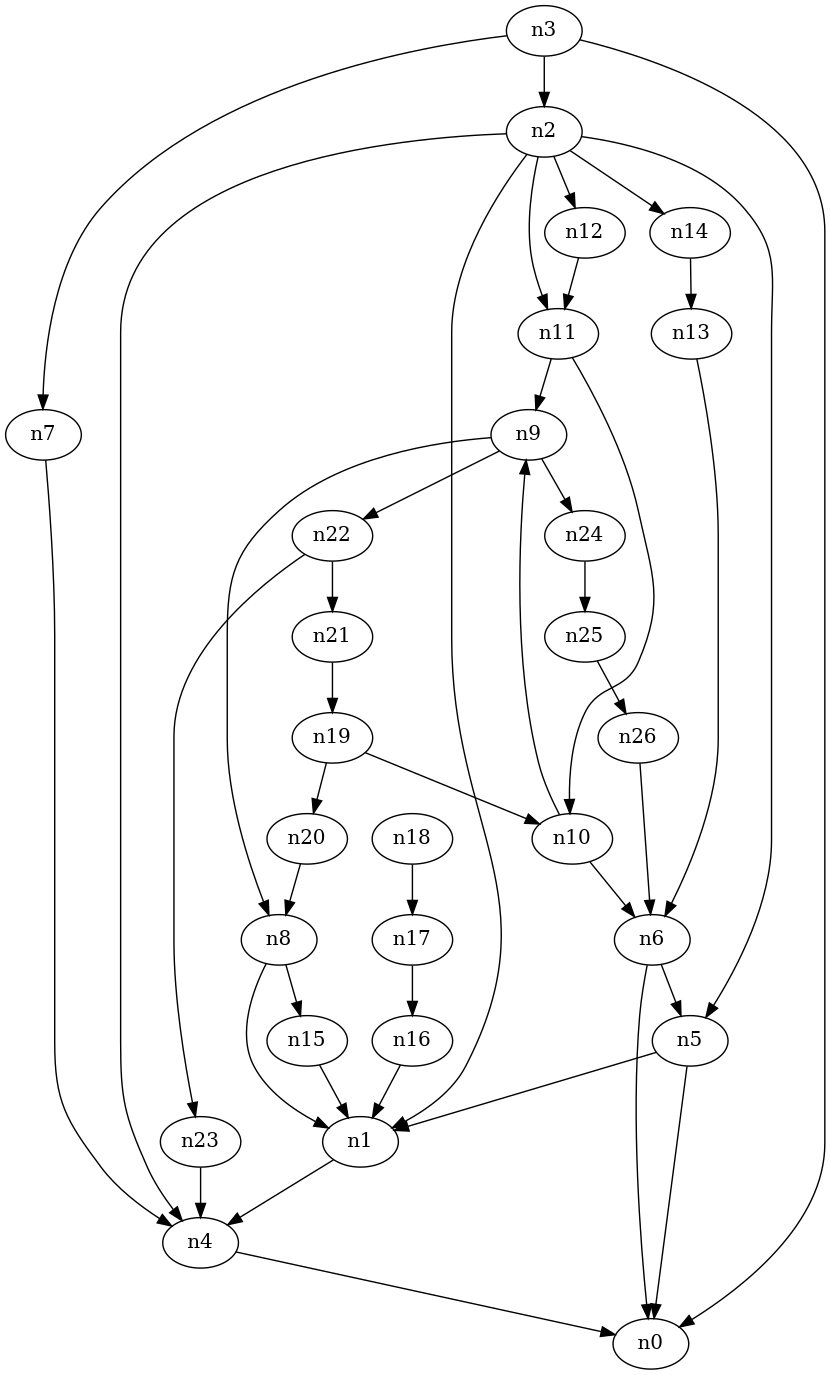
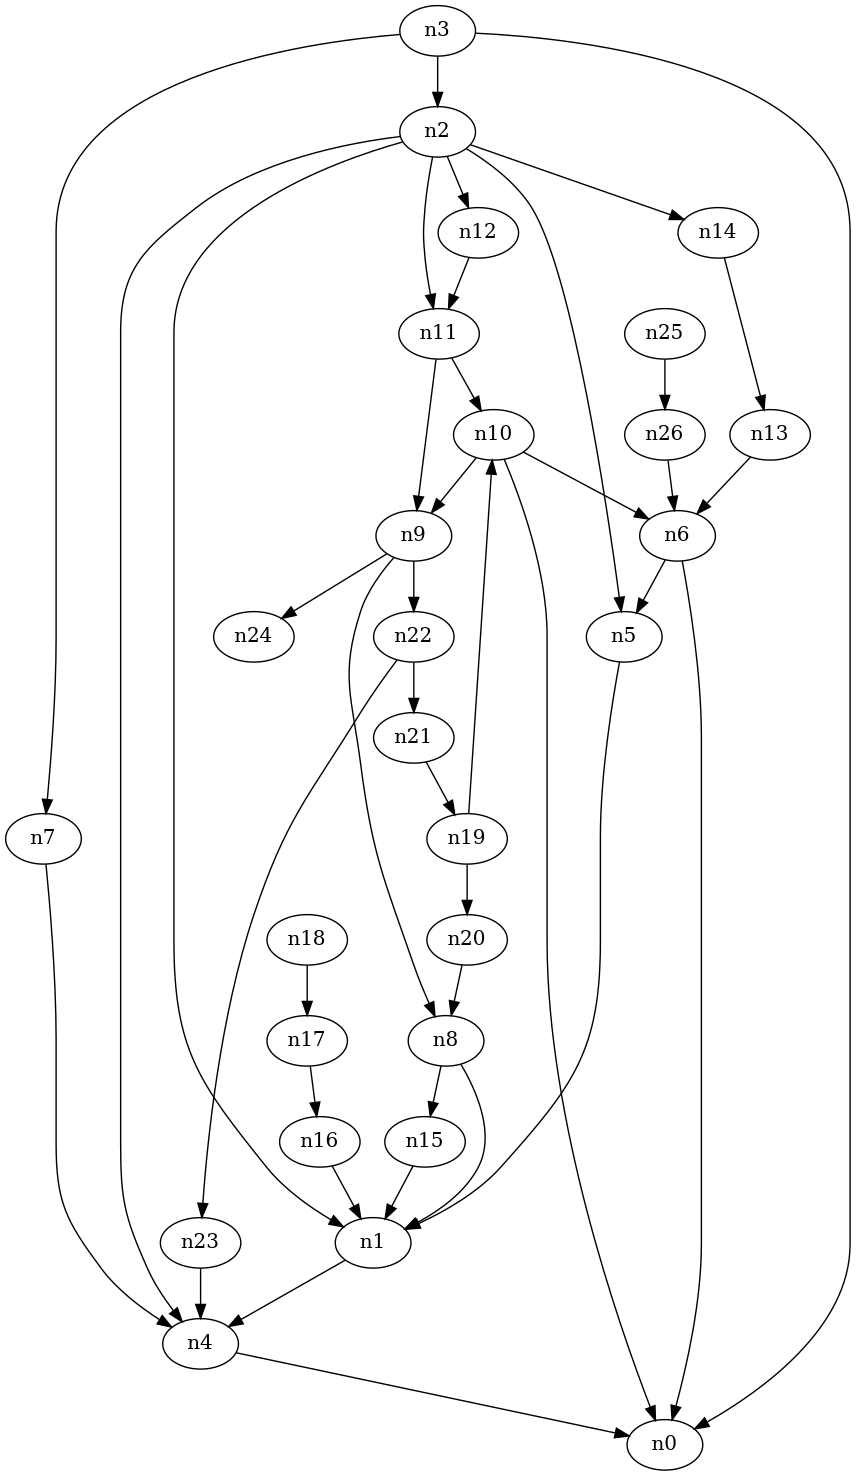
edge "n24" -> "n25": removed
edge "n5" -> "n0": now "n10" -> "n0"
